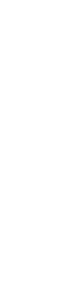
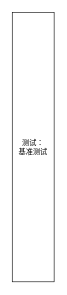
node "测试： 基准测试": added
